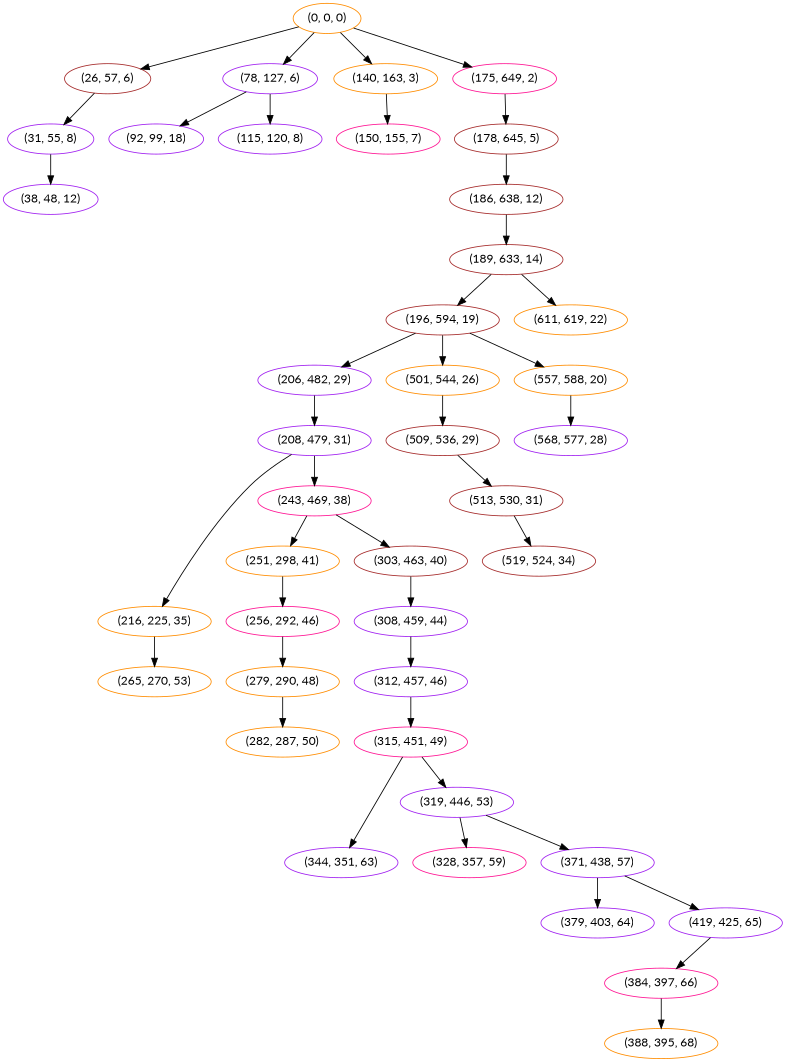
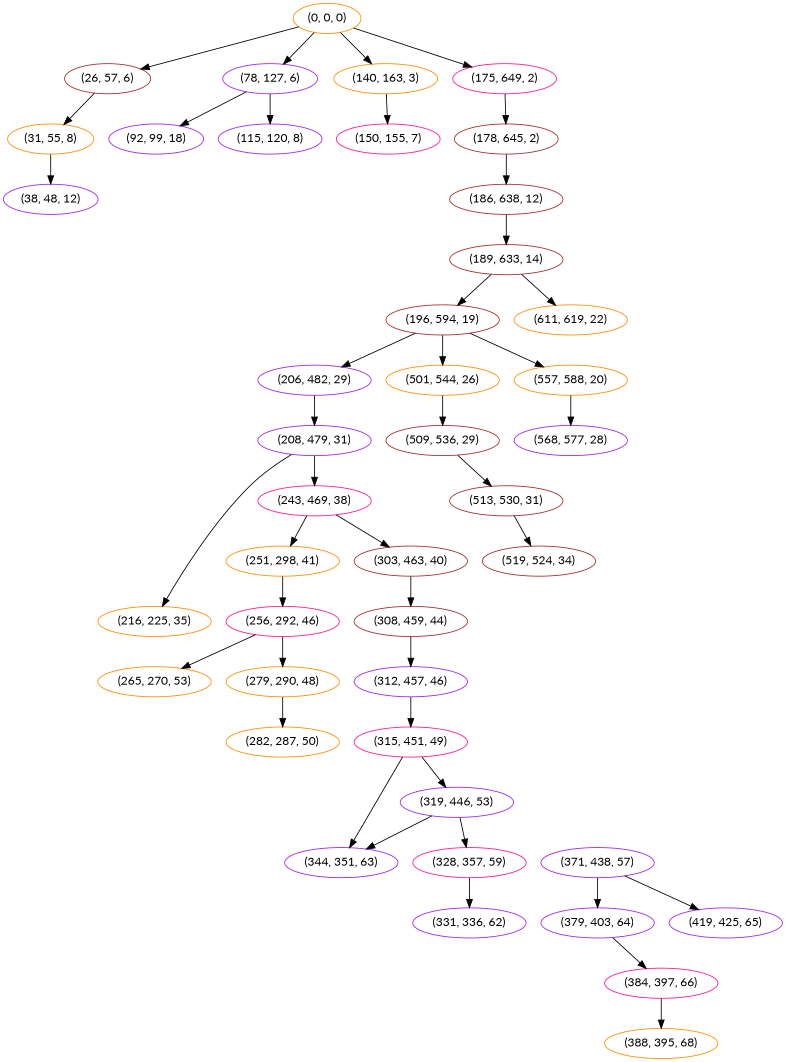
node "(31, 55, 8)": color purple -> darkorange
node "(178, 645, 5)": label "(178, 645, 5)" -> "(178, 645, 2)"
node "(308, 459, 44)": color purple -> brown
edge "(216, 225, 35)" -> "(265, 270, 53)": now "(256, 292, 46)" -> "(265, 270, 53)"
edge "(319, 446, 53)" -> "(371, 438, 57)": now "(319, 446, 53)" -> "(344, 351, 63)"
node "(331, 336, 62)": added
edge "(419, 425, 65)" -> "(384, 397, 66)": now "(379, 403, 64)" -> "(384, 397, 66)"
